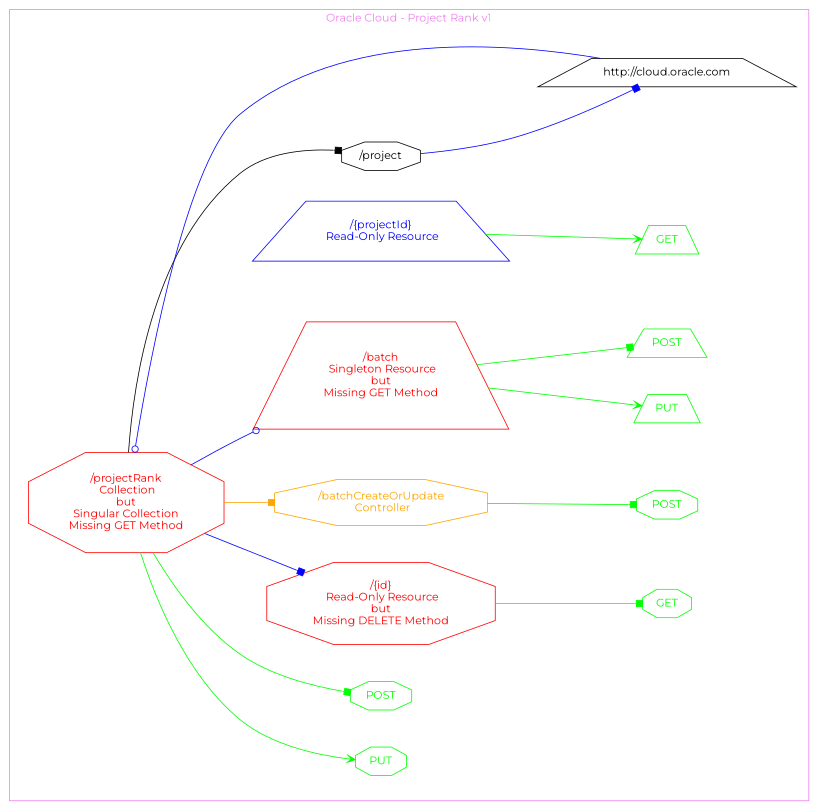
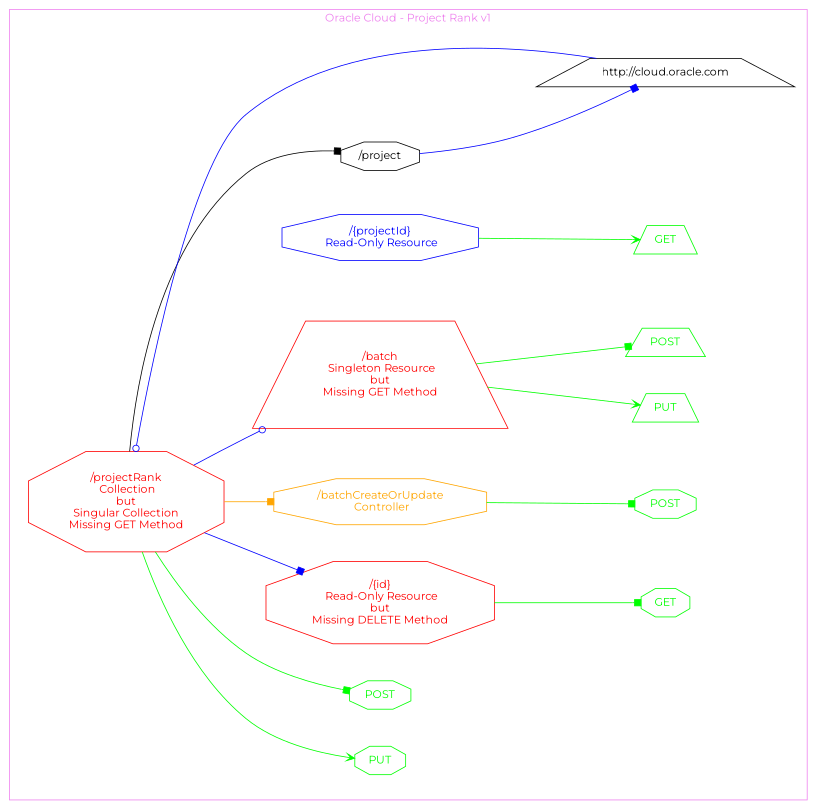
node "/{projectId} Read-Only Resource": shape trapezium -> octagon
